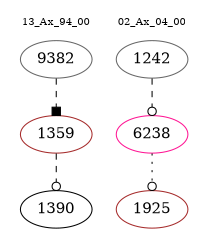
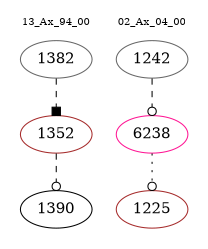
node "9382": label "9382" -> "1382"
node "1359": label "1359" -> "1352"
node "1925": label "1925" -> "1225"
